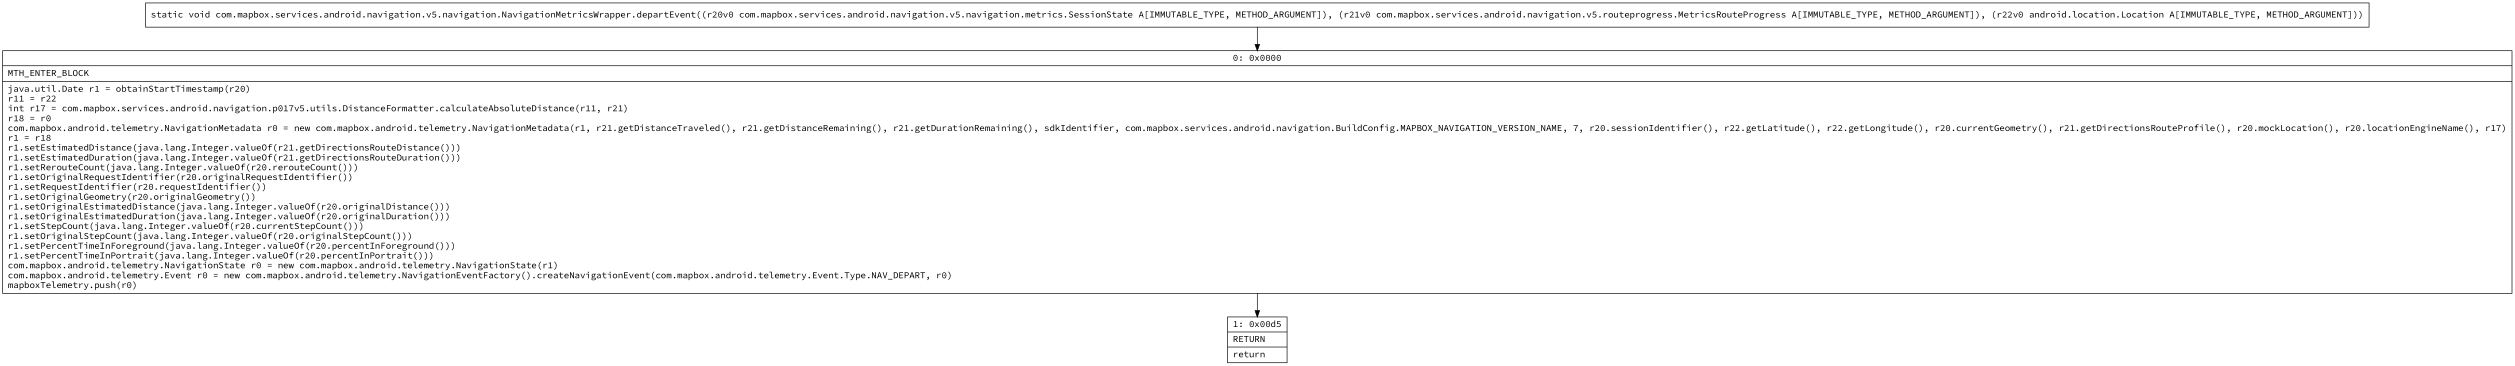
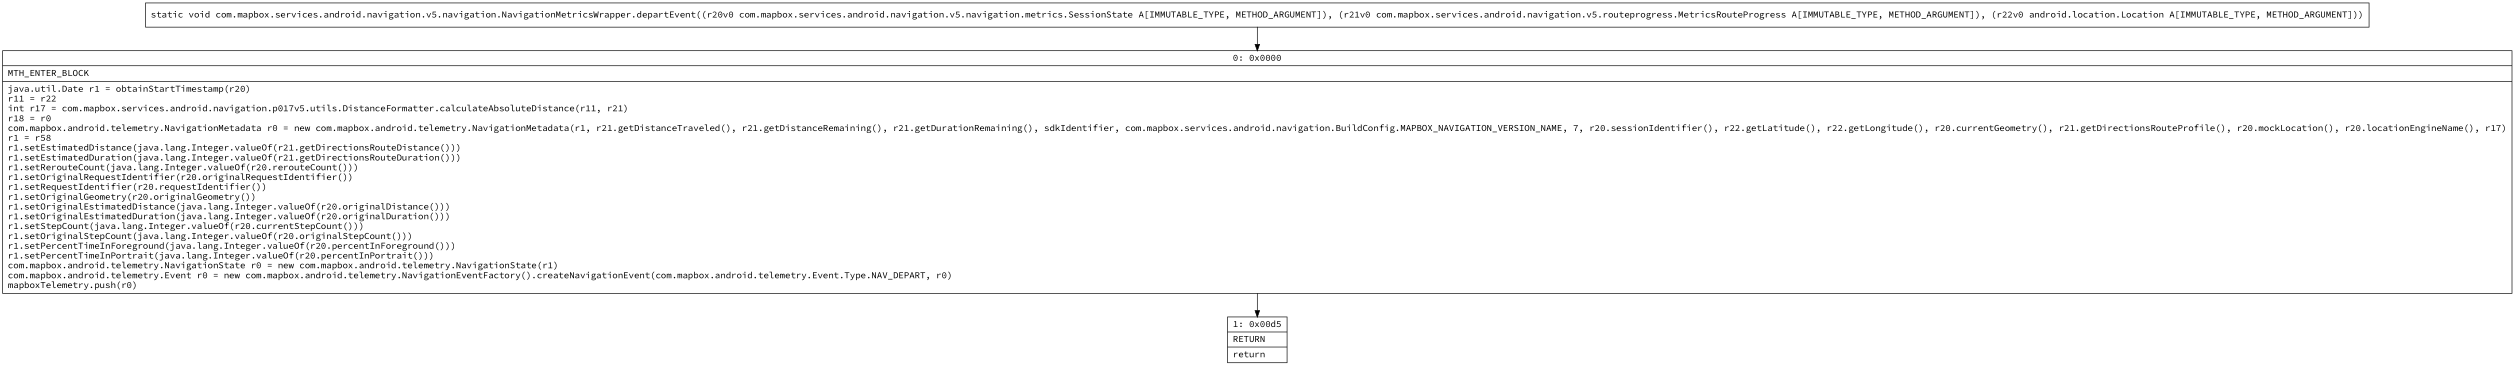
node "0: 0x0000": text "r1 = r18" -> "r1 = r58"
